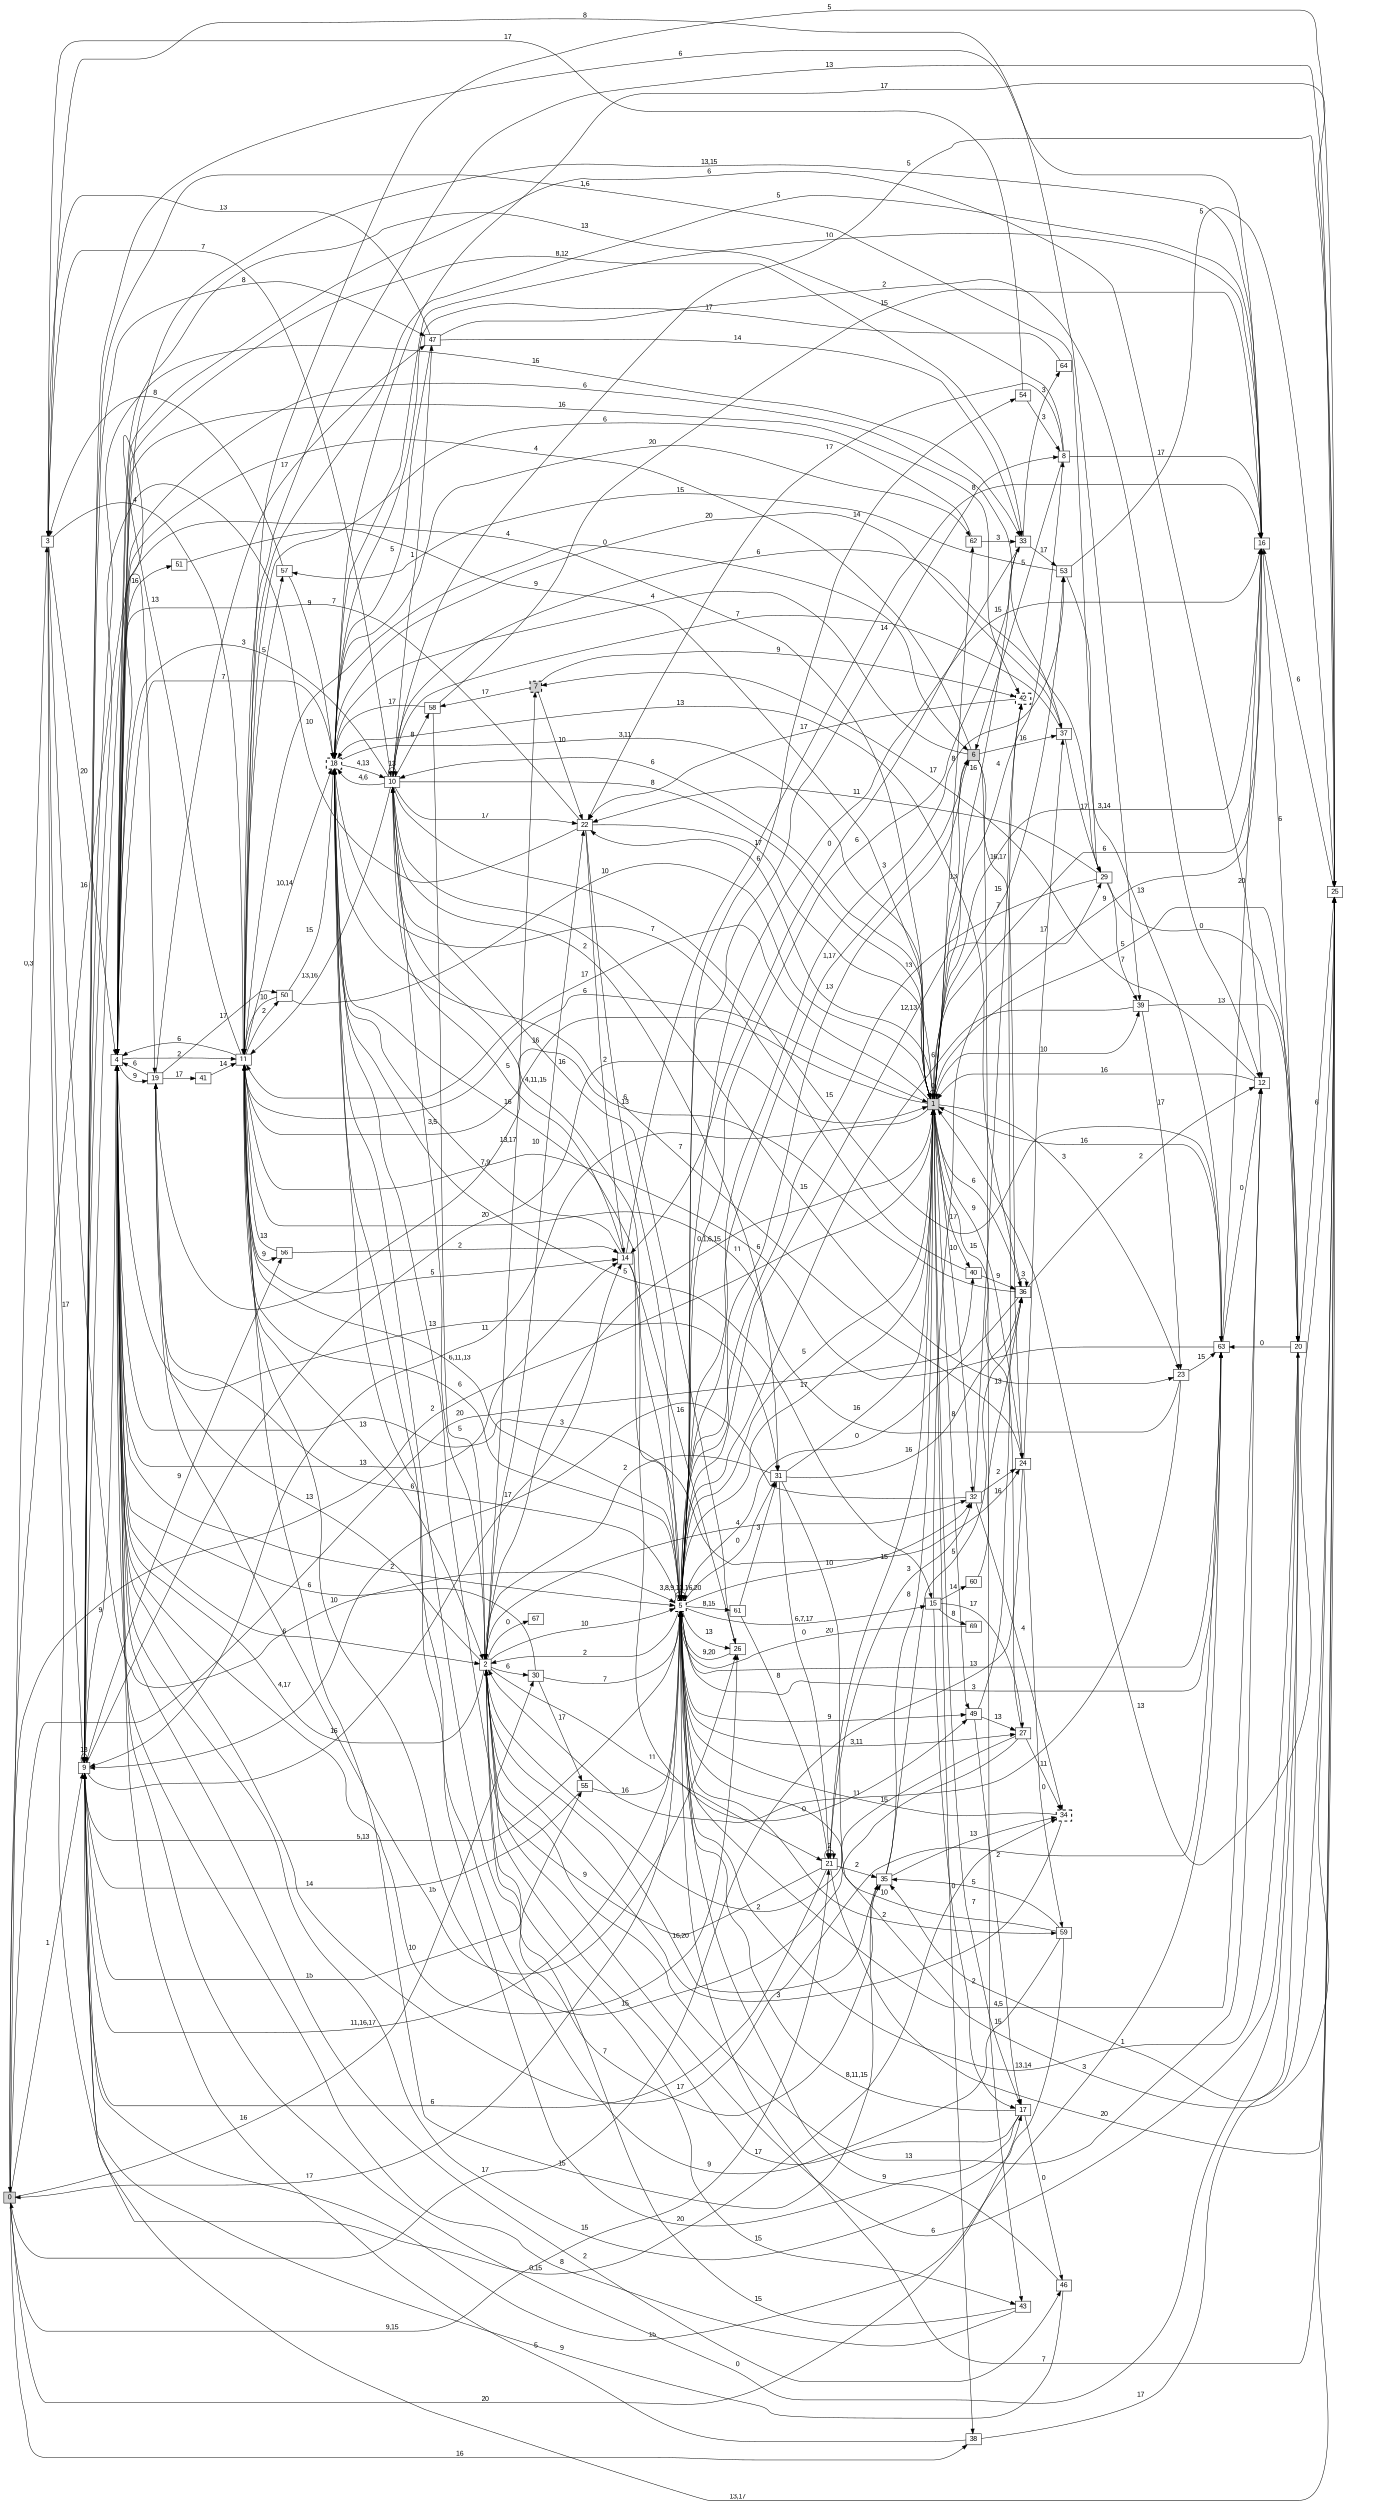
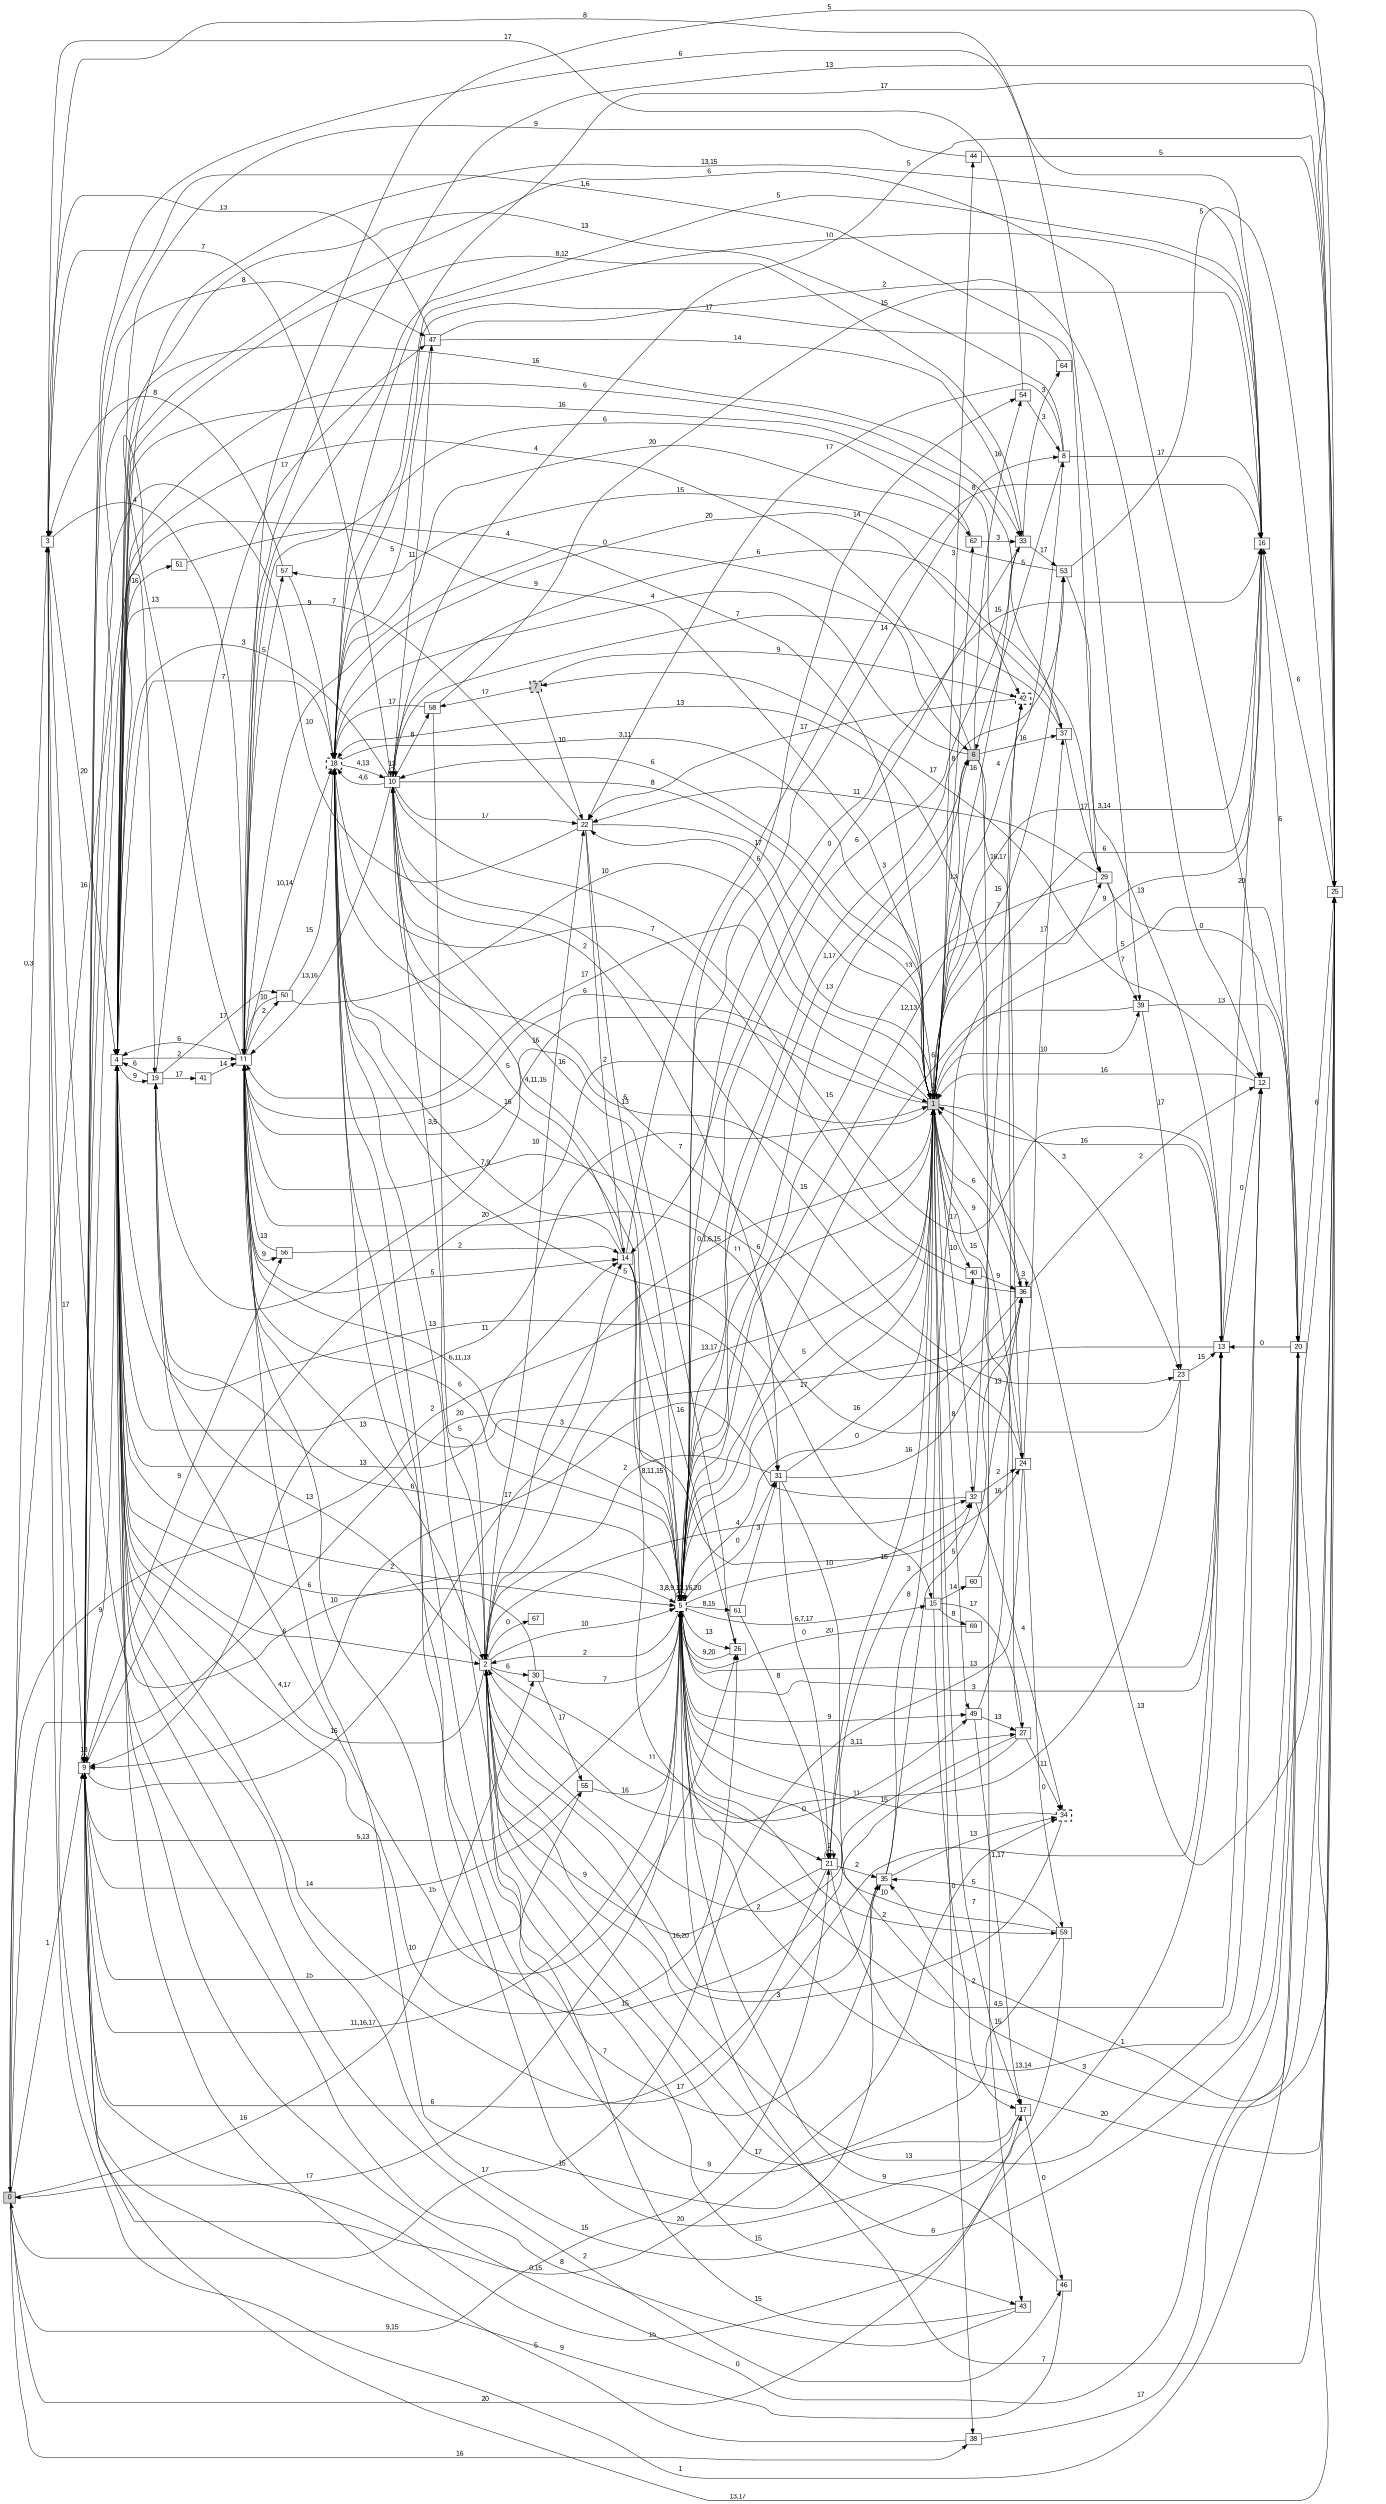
node "44": added
edge "10" -> "47": label "1" -> "11"
edge "6" -> "54": added, label "16"
edge "2" -> "7": now "2" -> "1"
node "63": label "63" -> "13"
edge "49" -> "17": label "2" -> "1,17"
edge "17" -> "5": now "14" -> "5"
edge "20" -> "3": added, label "1"
